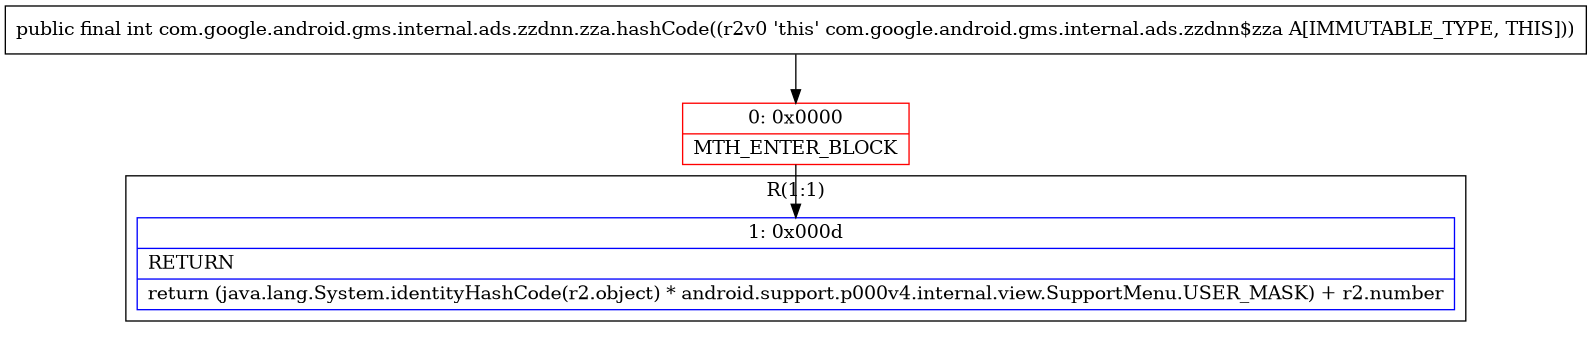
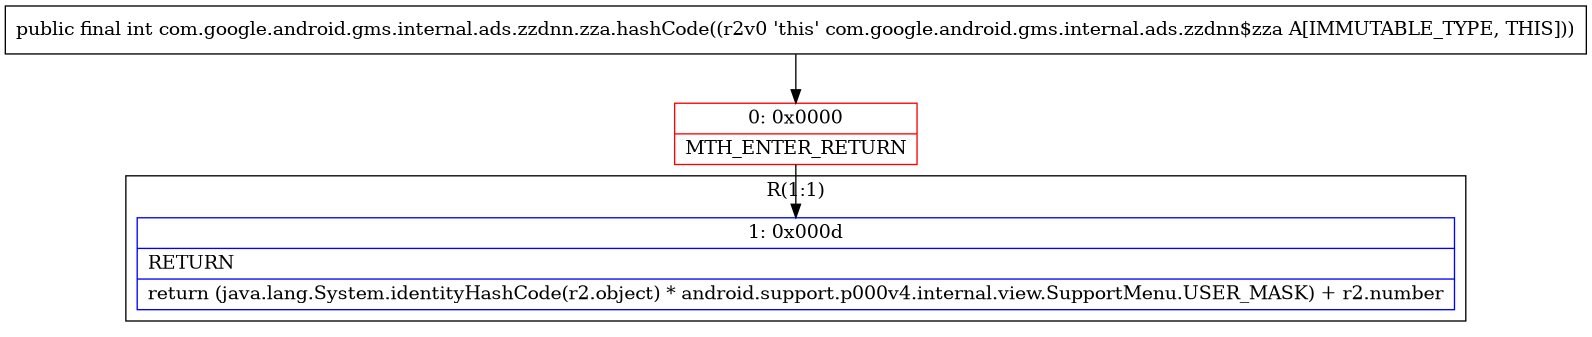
node "0: 0x0000": text "MTH_ENTER_BLOCK" -> "MTH_ENTER_RETURN"
